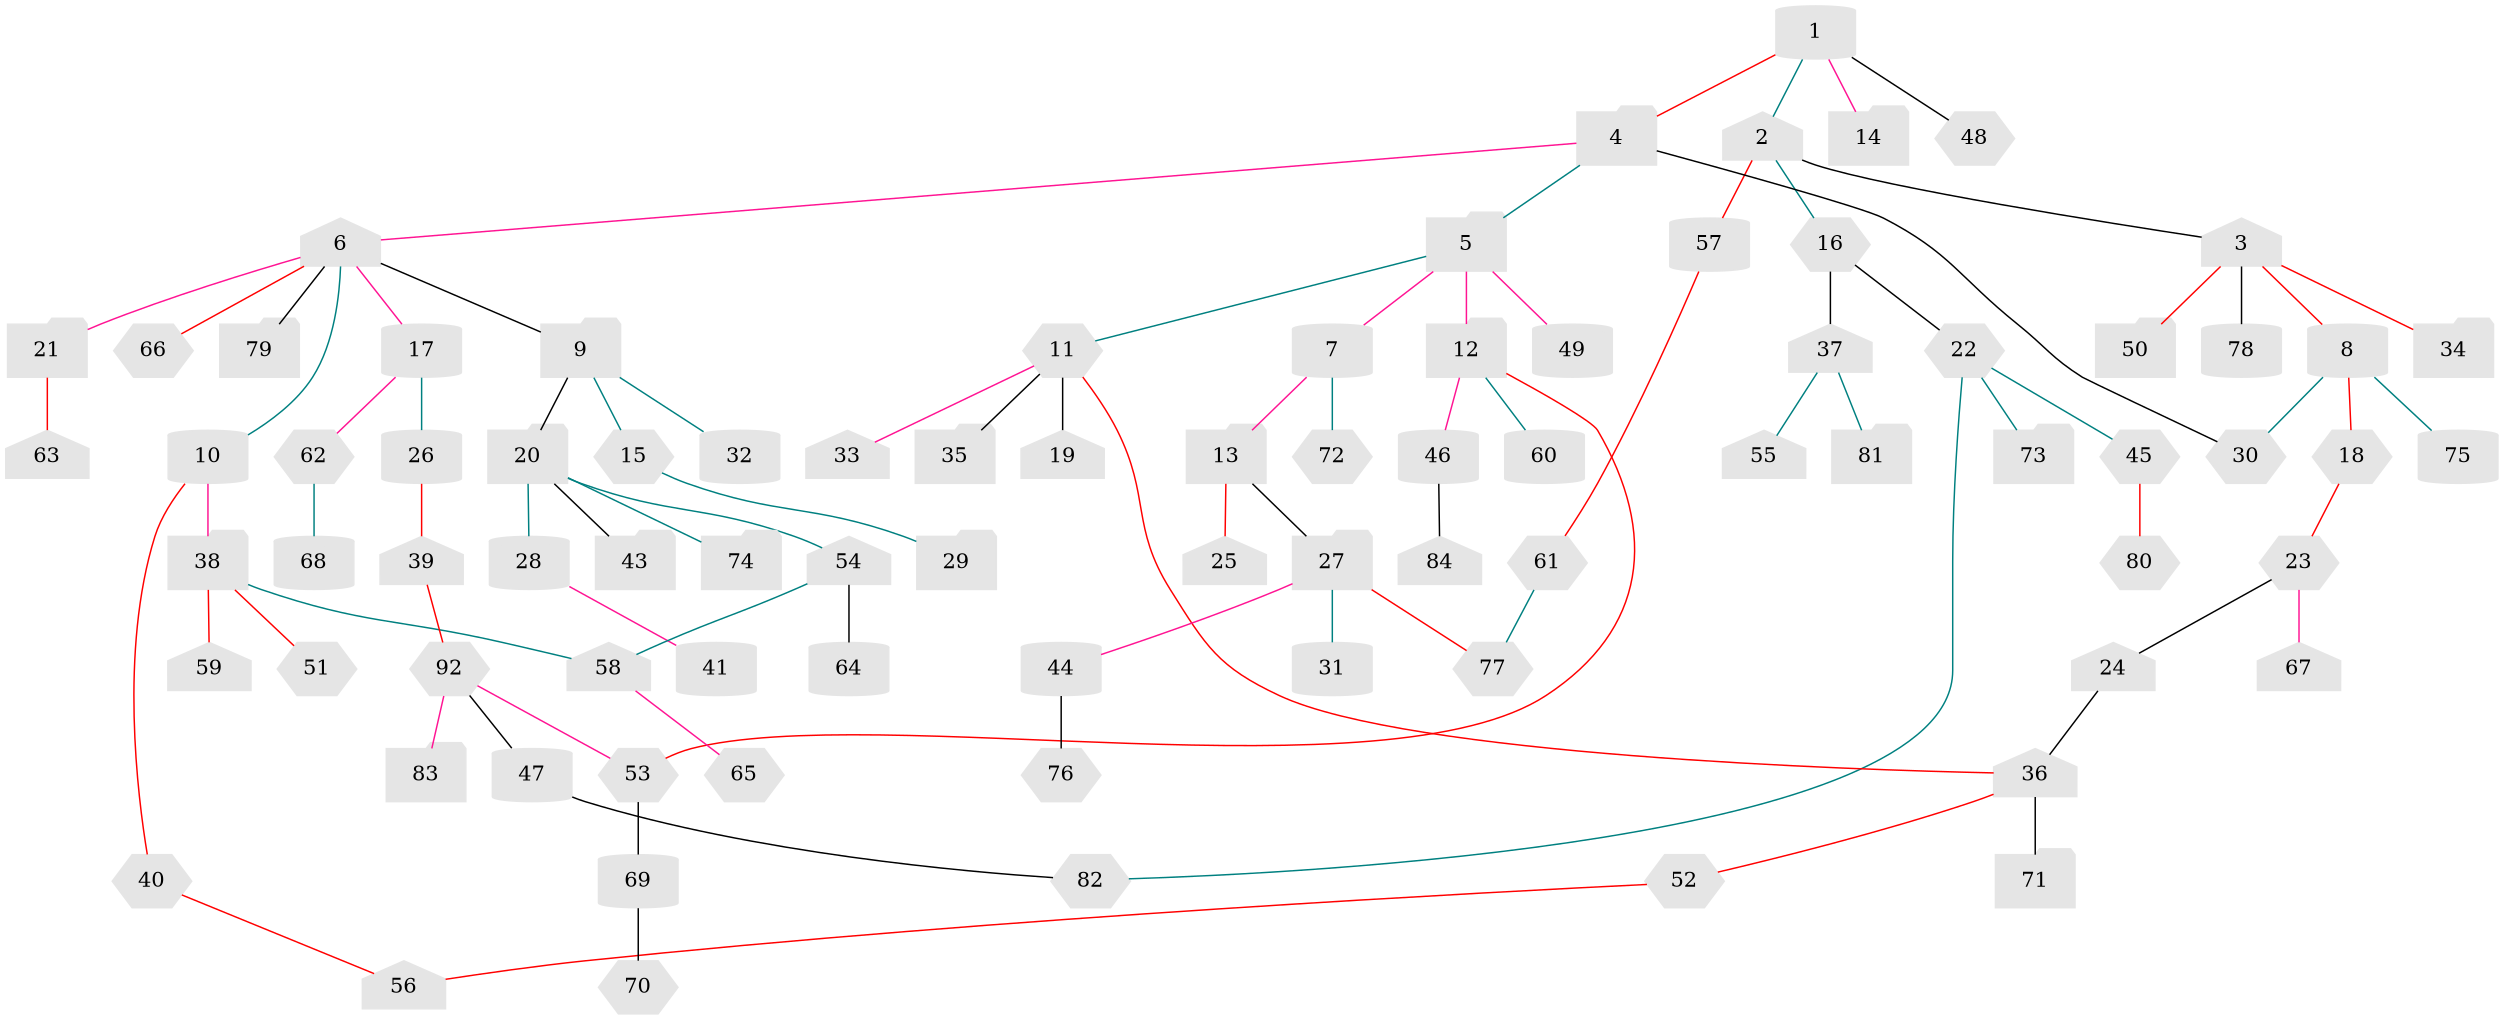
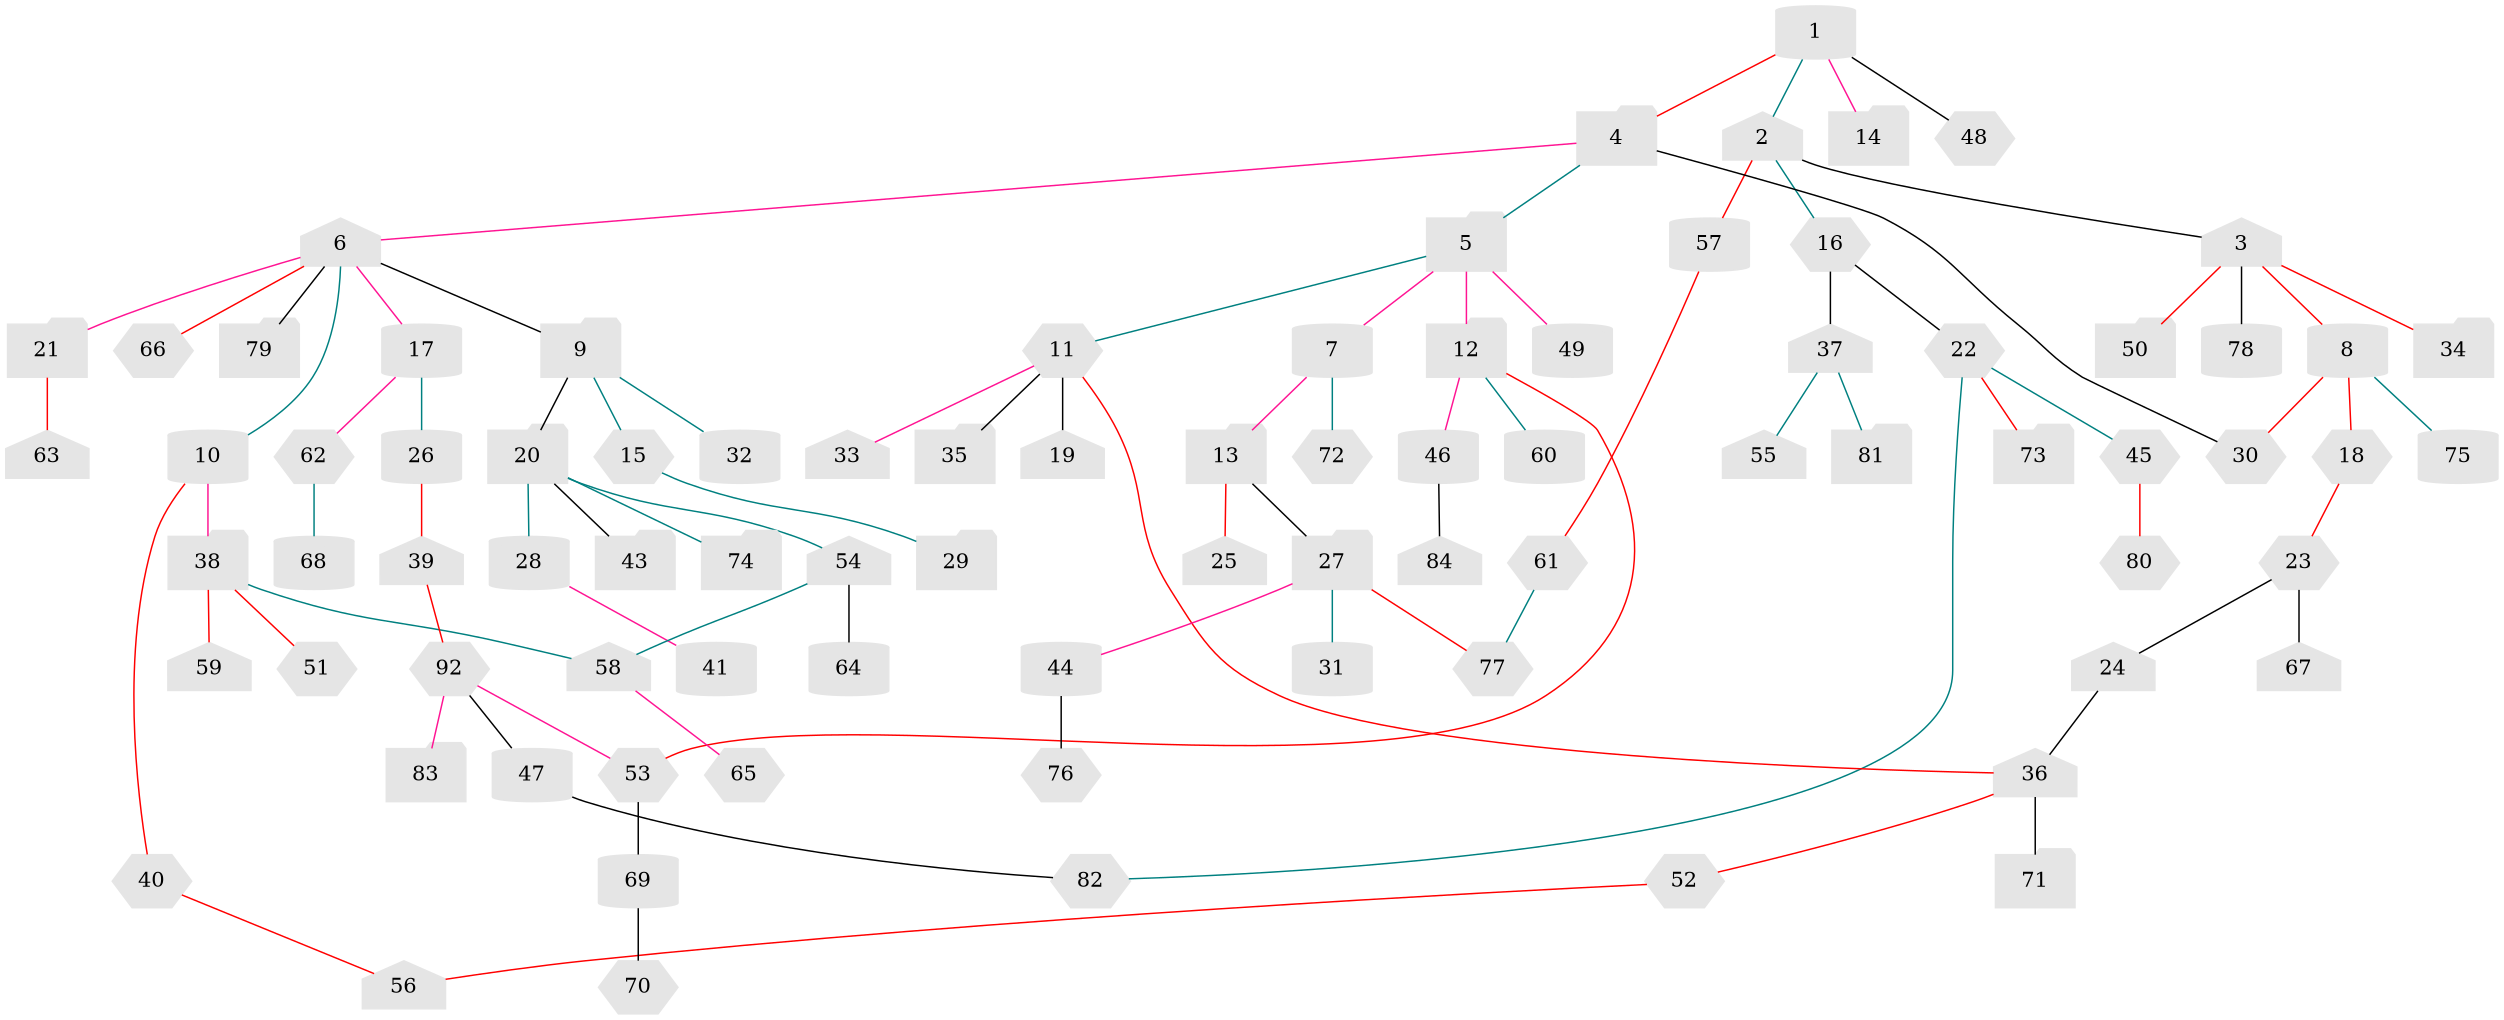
edge "22" -- "73": color teal -> red
edge "8" -- "30": color teal -> red
edge "23" -- "67": color deeppink -> black
